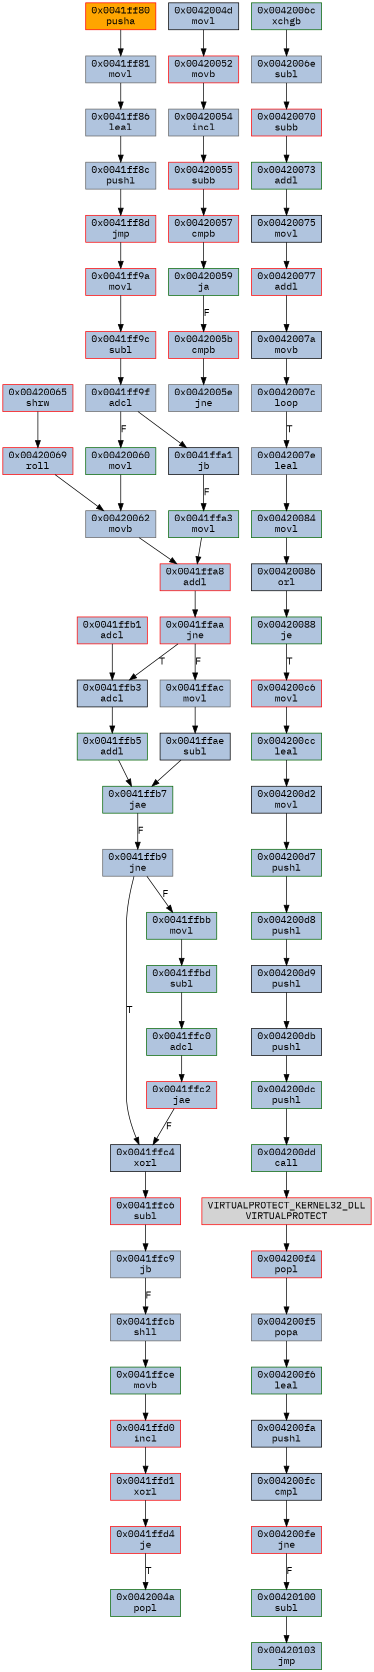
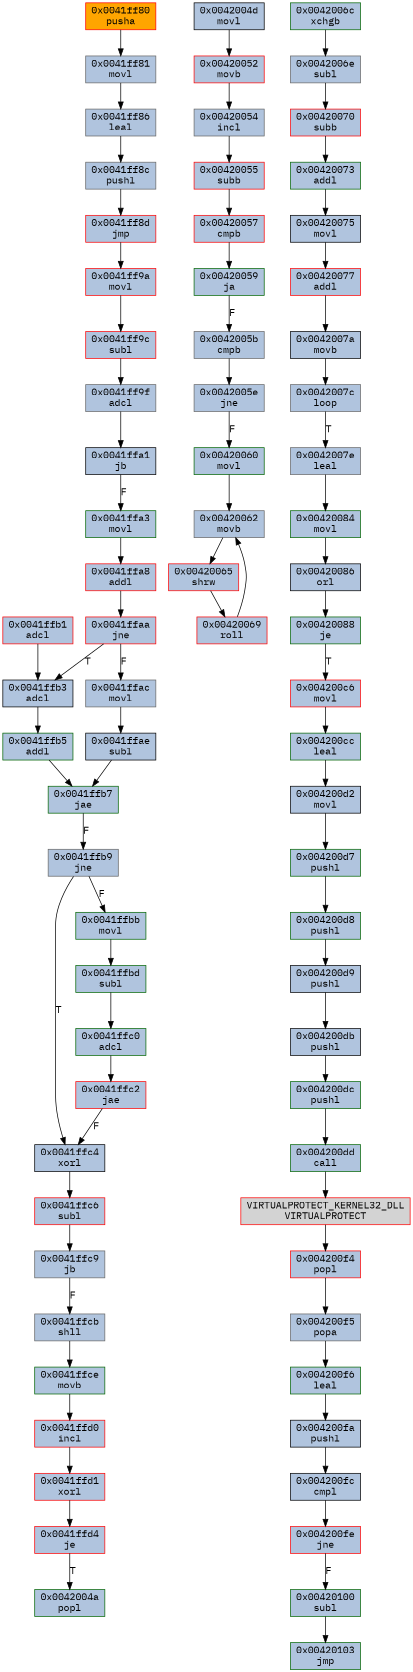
node "0x0042005b cmpb": color red -> gray40
edge "0x0041ff9f adcl" -> "0x00420060 movl": now "0x0042005e jne" -> "0x00420060 movl"
edge "0x00420062 movb" -> "0x0041ffa8 addl": now "0x00420062 movb" -> "0x00420065 shrw"
